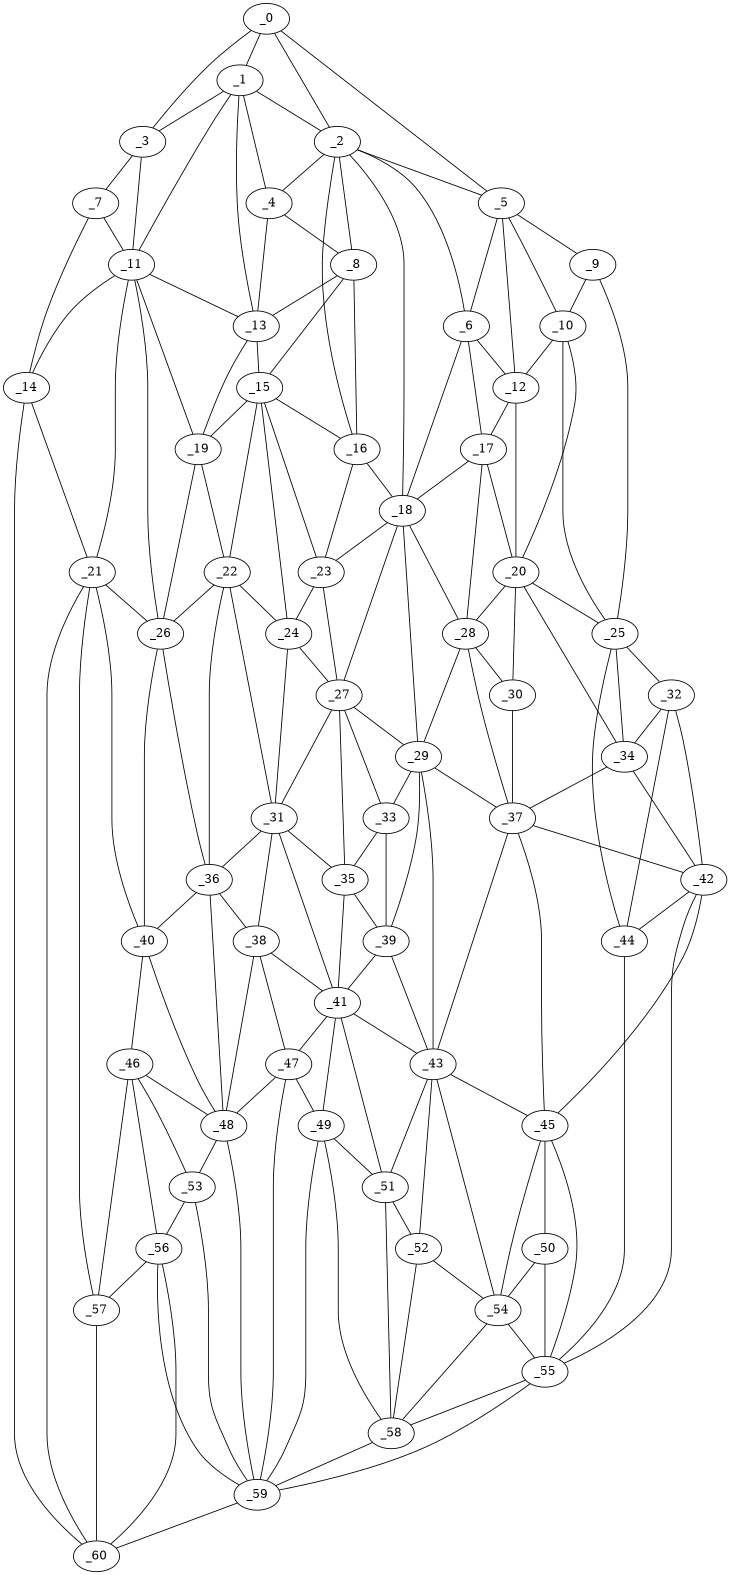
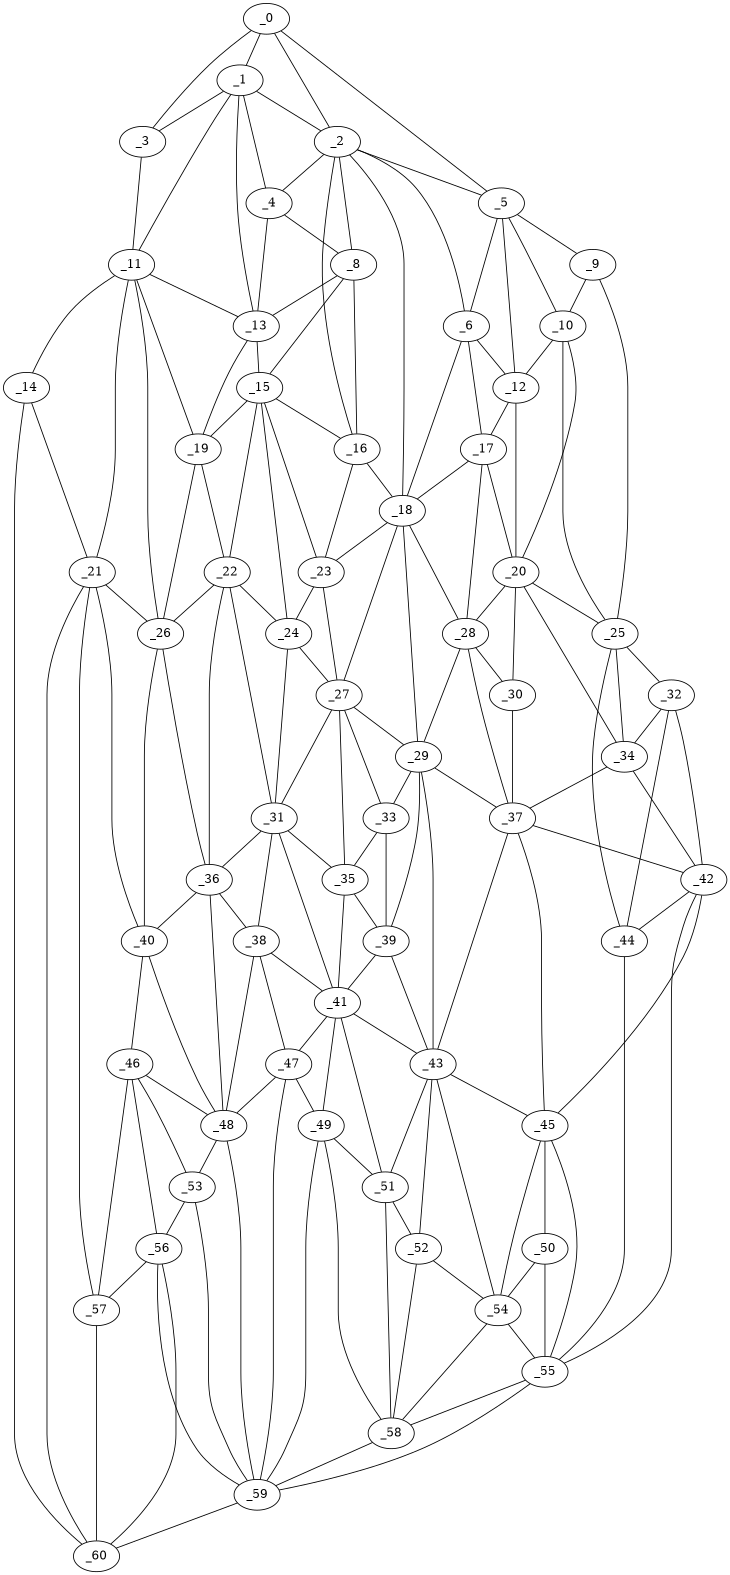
node "_7": removed
